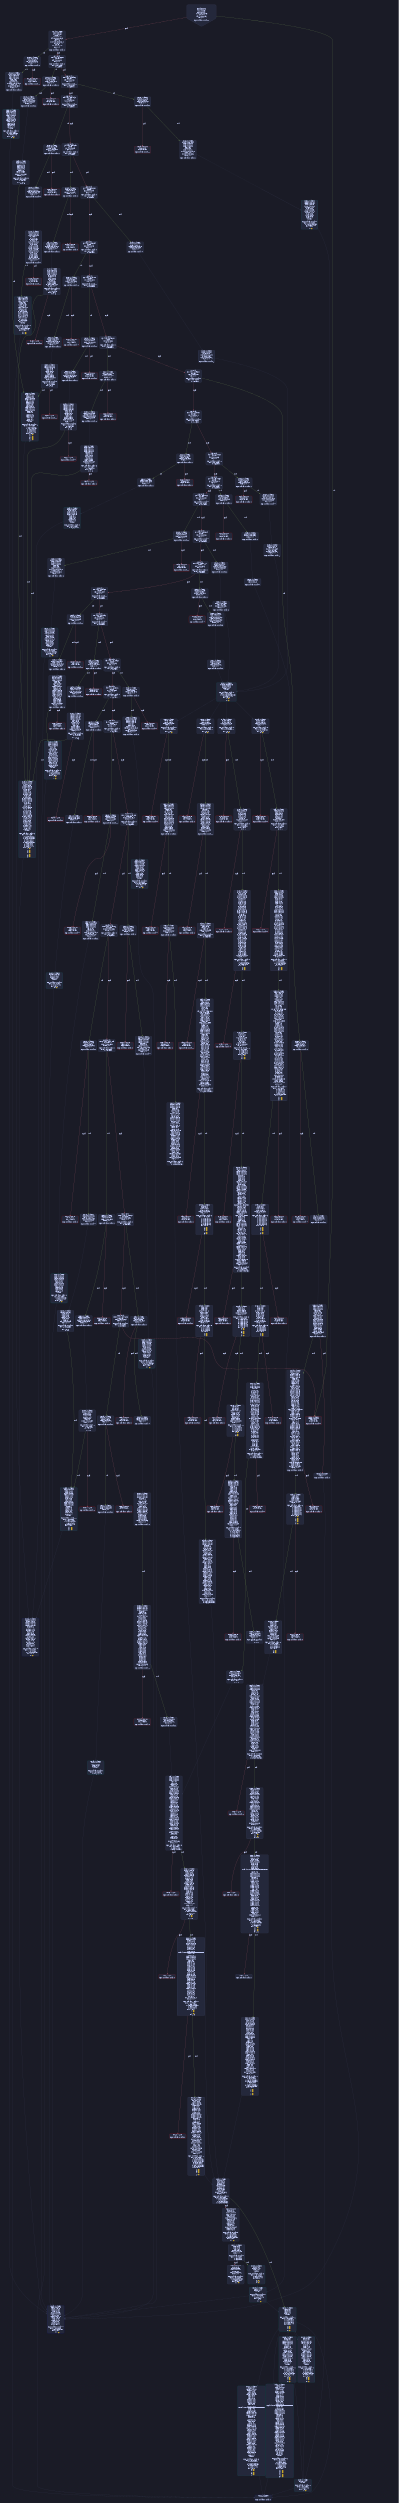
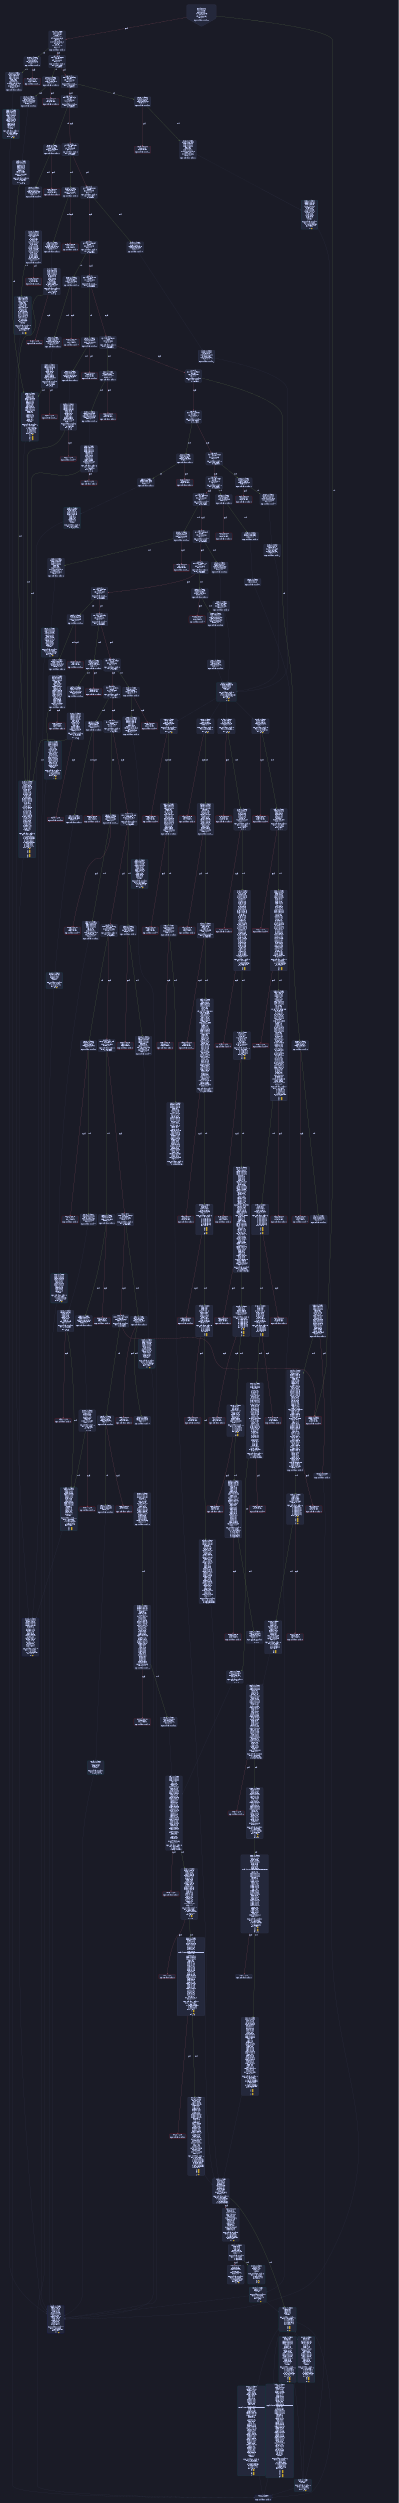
node "[0730] INVALID Stack size req: 0, sizeΔ: 0": added
node "[0ae8] INVALID Stack size req: 0, sizeΔ: 0": added
node "[0bf0] INVALID Stack size req: 0, sizeΔ: 0": removed
node "[0cfb] INVALID Stack size req: 0, sizeΔ: 0": label "[0cfb] INVALID Stack size req: 0, sizeΔ: 0" -> "[0cfb] INVALID Stack bfc req: 0, sizeΔ: 0"
